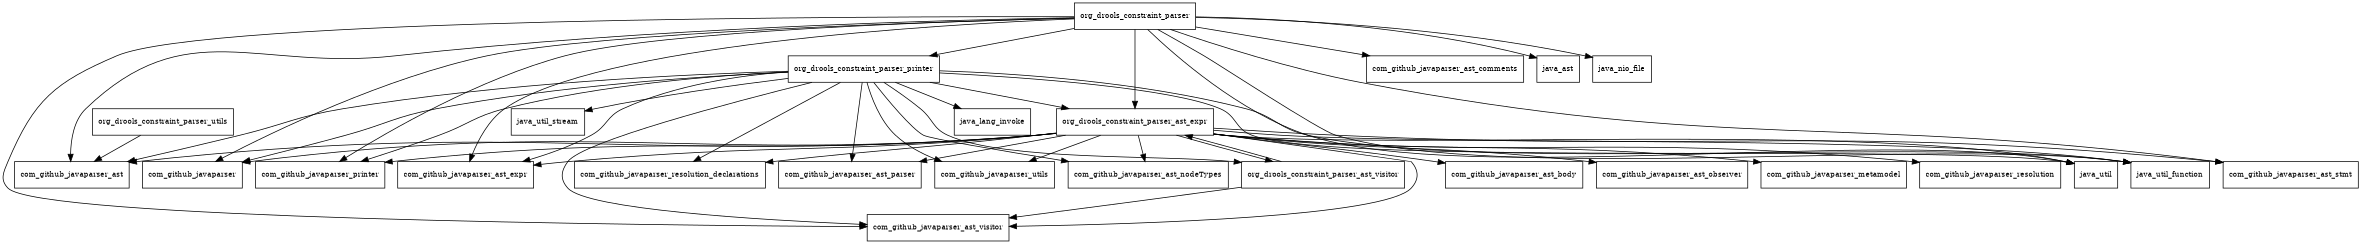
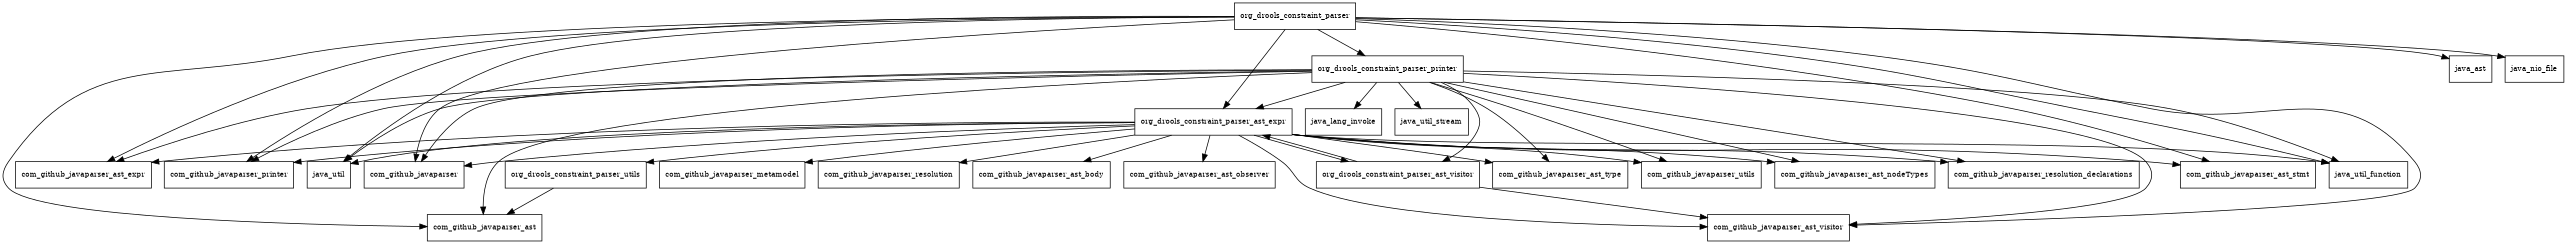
node "com_github_javaparser_ast_comments": removed
edge "org_drools_constraint_parser_ast_expr" -> "com_github_javaparser_ast": now "org_drools_constraint_parser_ast_expr" -> "org_drools_constraint_parser_utils"
node "com_github_javaparser_ast_parser": label "com_github_javaparser_ast_parser" -> "com_github_javaparser_ast_type"
